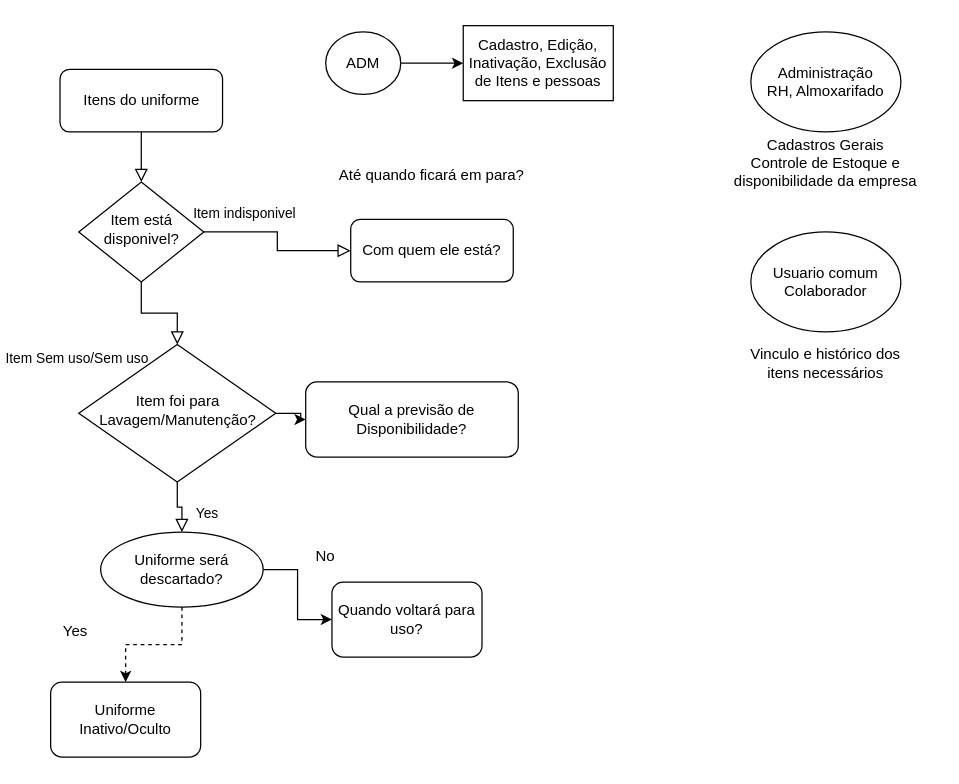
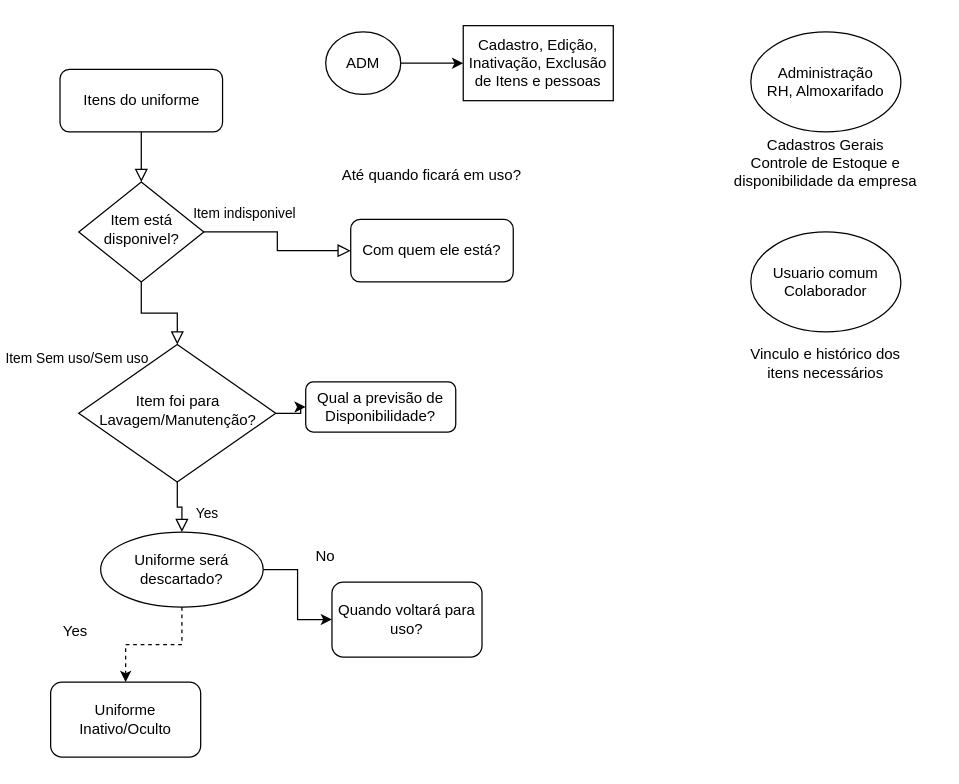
node "Até quando ficará em para?": label "Até quando ficará em para?" -> "Até quando ficará em uso?"
node "Qual a previsão de Disponibilidade?": size 213x75 -> 150x50
